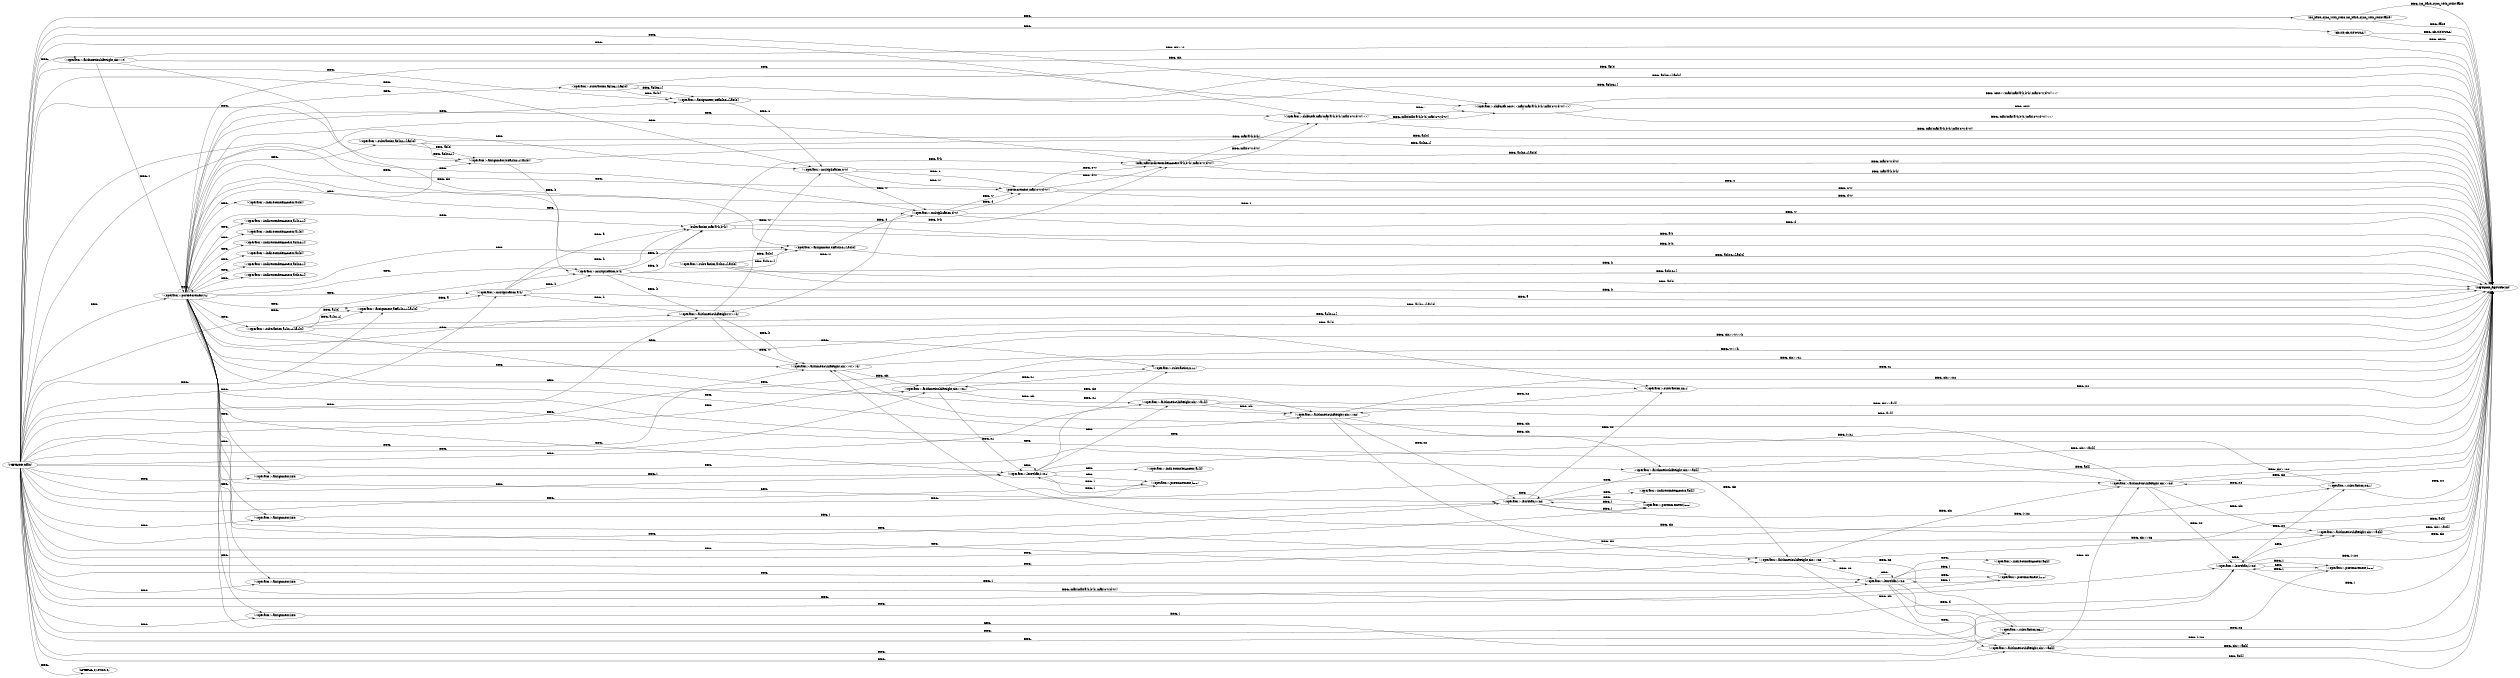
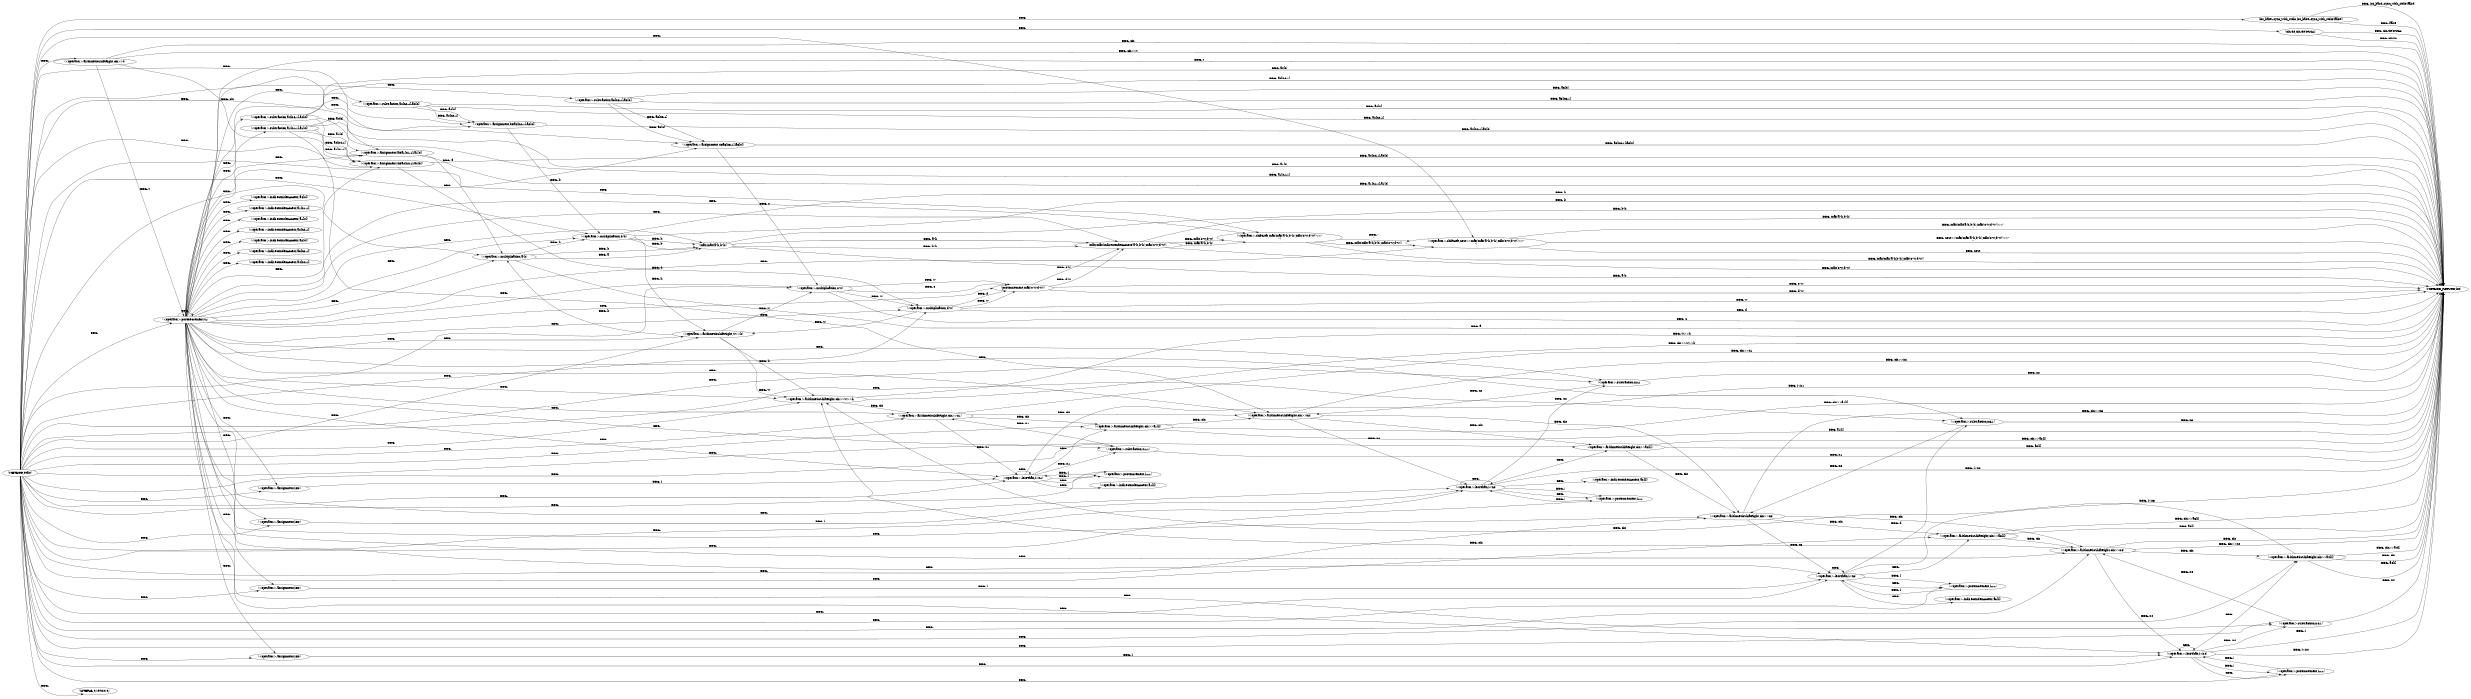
edge "(<operator>.postDecrement,t--)" -> "(<operator>.subtraction,a4[n4-1]-a4[0])": added, label "CDG:"
node "(subtraction,max(a*h,b*h))": label "(subtraction,max(a*h,b*h))" -> "(max,max(a*h,b*h))"
node "(METHOD,main)": label "(METHOD,main)" -> "(METHOD,stdio)"
edge "(<operator>.postDecrement,t--)" -> "(<operator>.lessThan,i<n4)": label "DDG: max(max(a*h,b*h),max(c*w,d*w))" -> "CDG: "
